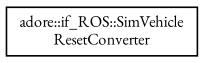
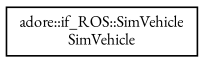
node "adore::if_ROS::SimVehicle ResetConverter": label "adore::if_ROS::SimVehicle ResetConverter" -> "adore::if_ROS::SimVehicle SimVehicle"
